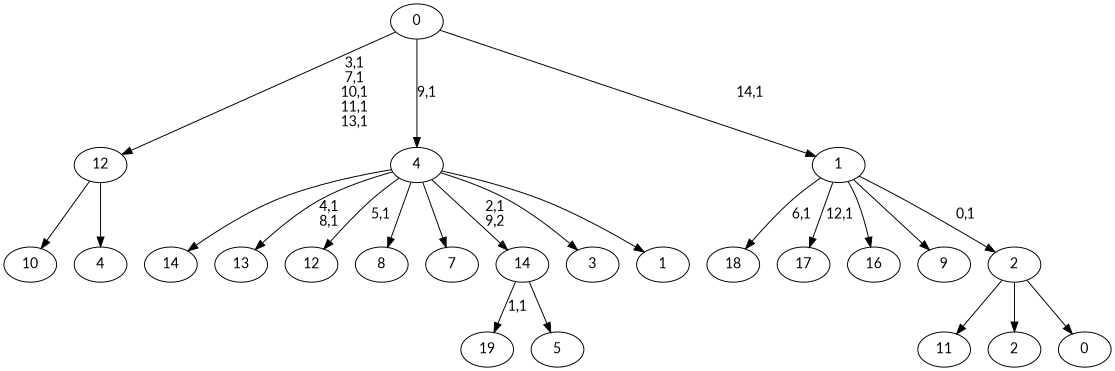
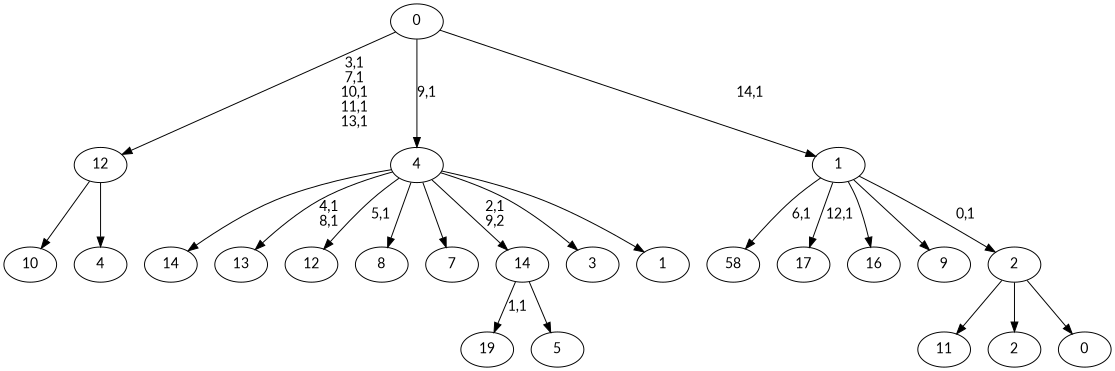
node "18": label "18" -> "58"
